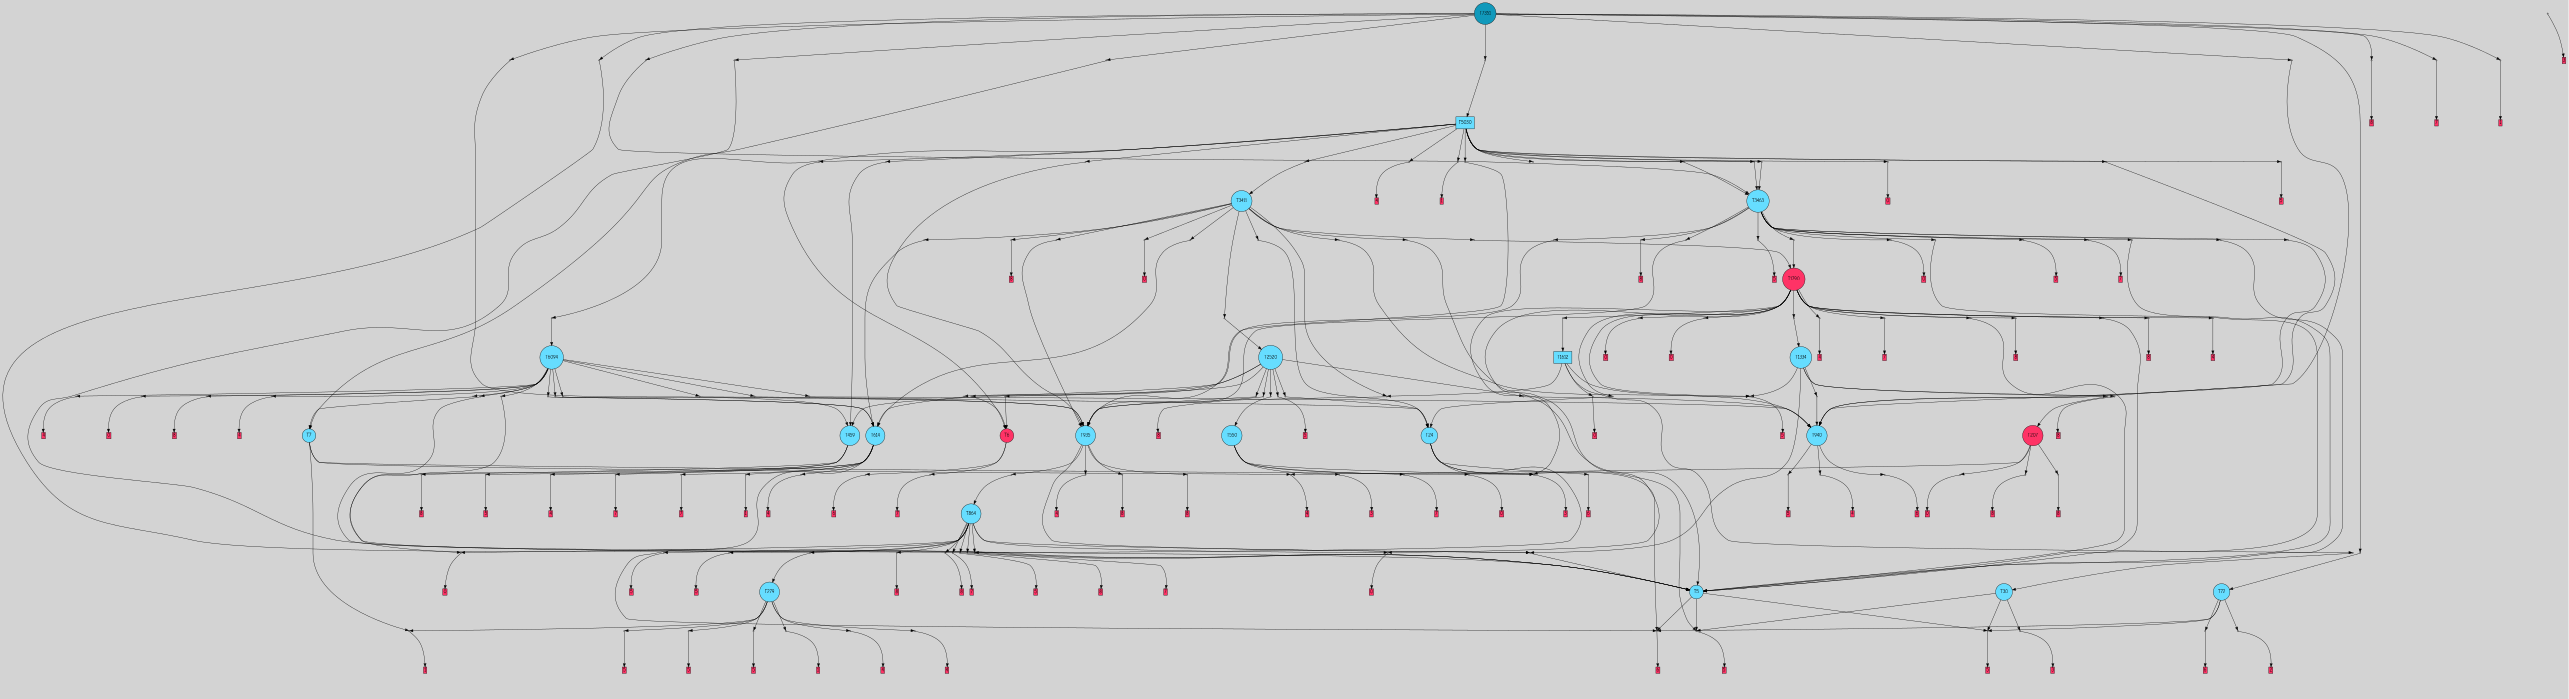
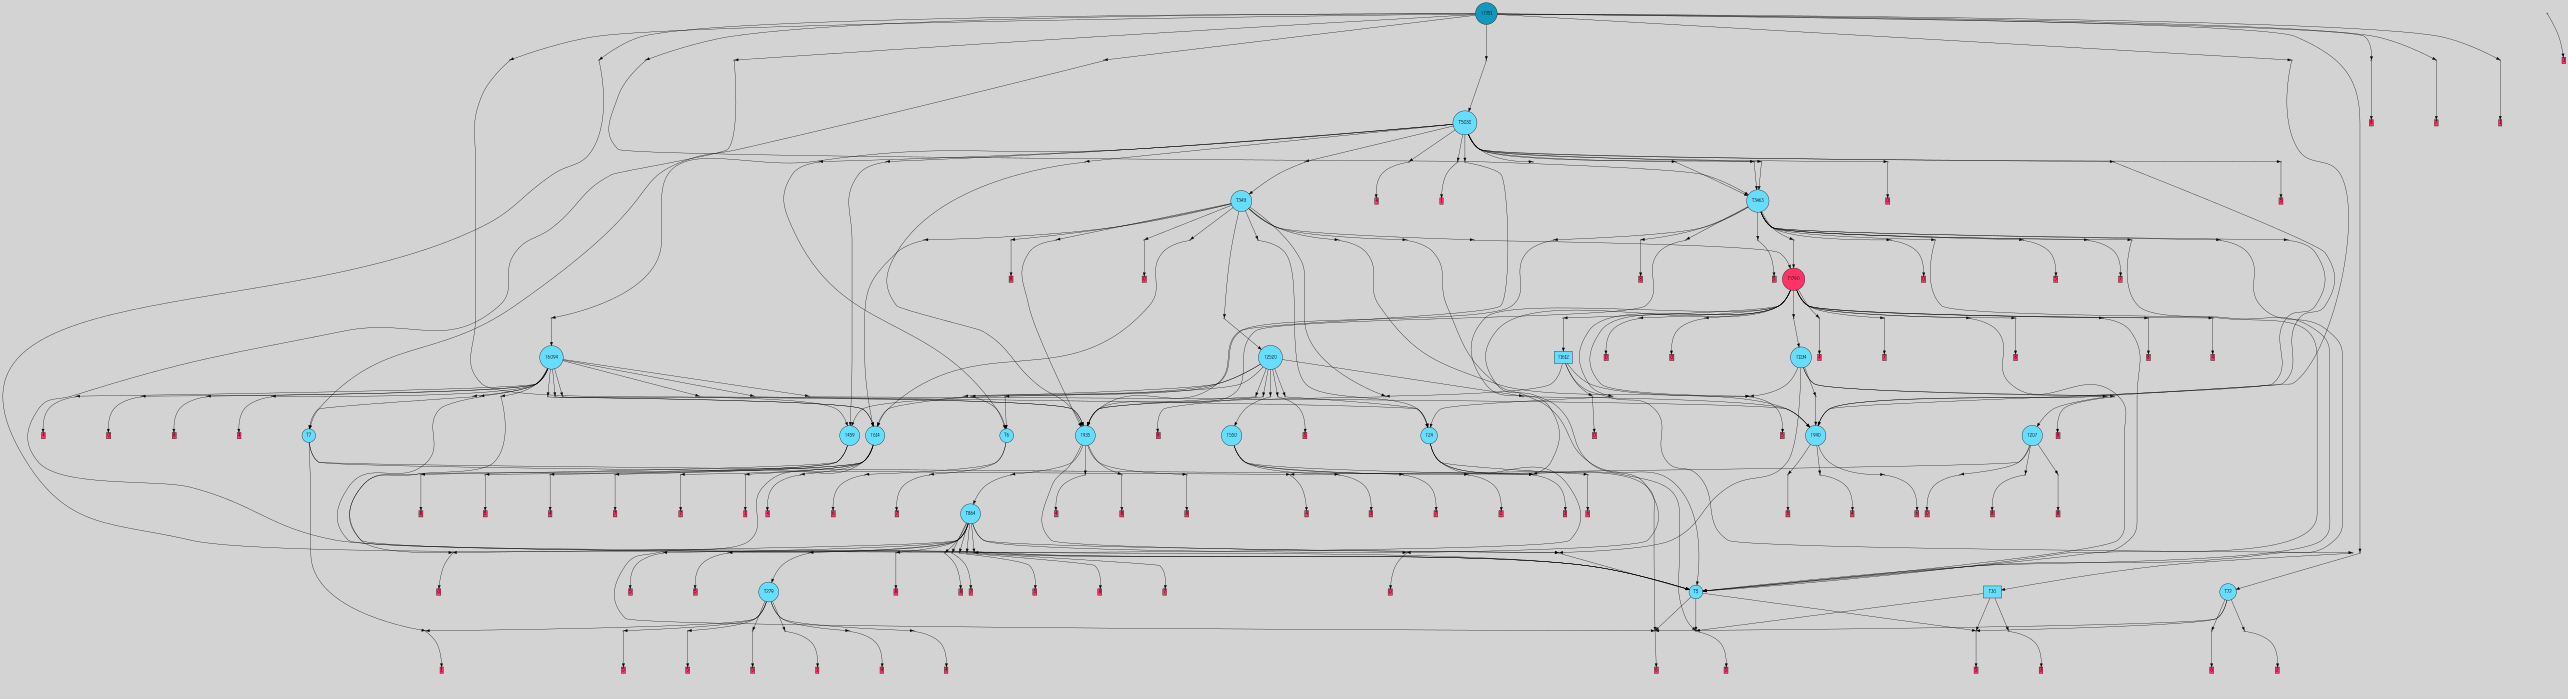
node "T5030": shape box -> circle
node "T1334": label "T1334" -> "T1134"
node "T6": fillcolor #ff3366 -> #66ddff
node "T207": fillcolor #ff3366 -> #66ddff
node "T30": shape circle -> box
